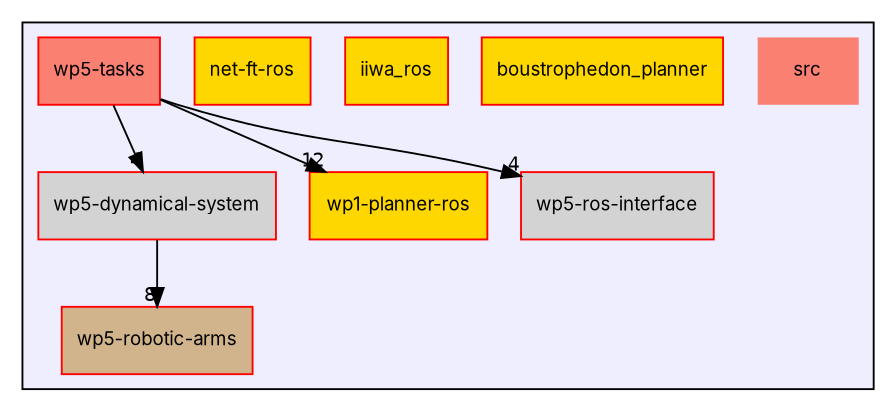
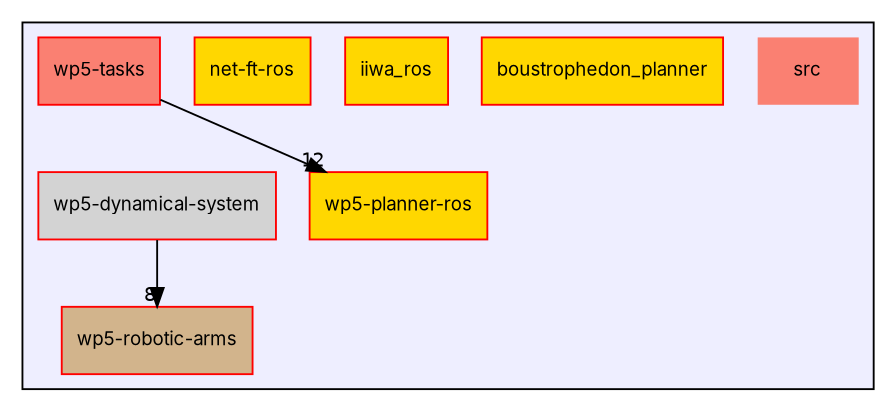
edge "wp5-tasks" -> "wp5-dynamical-system": removed
node "wp1-planner-ros": label "wp1-planner-ros" -> "wp5-planner-ros"
node "wp5-ros-interface": removed
